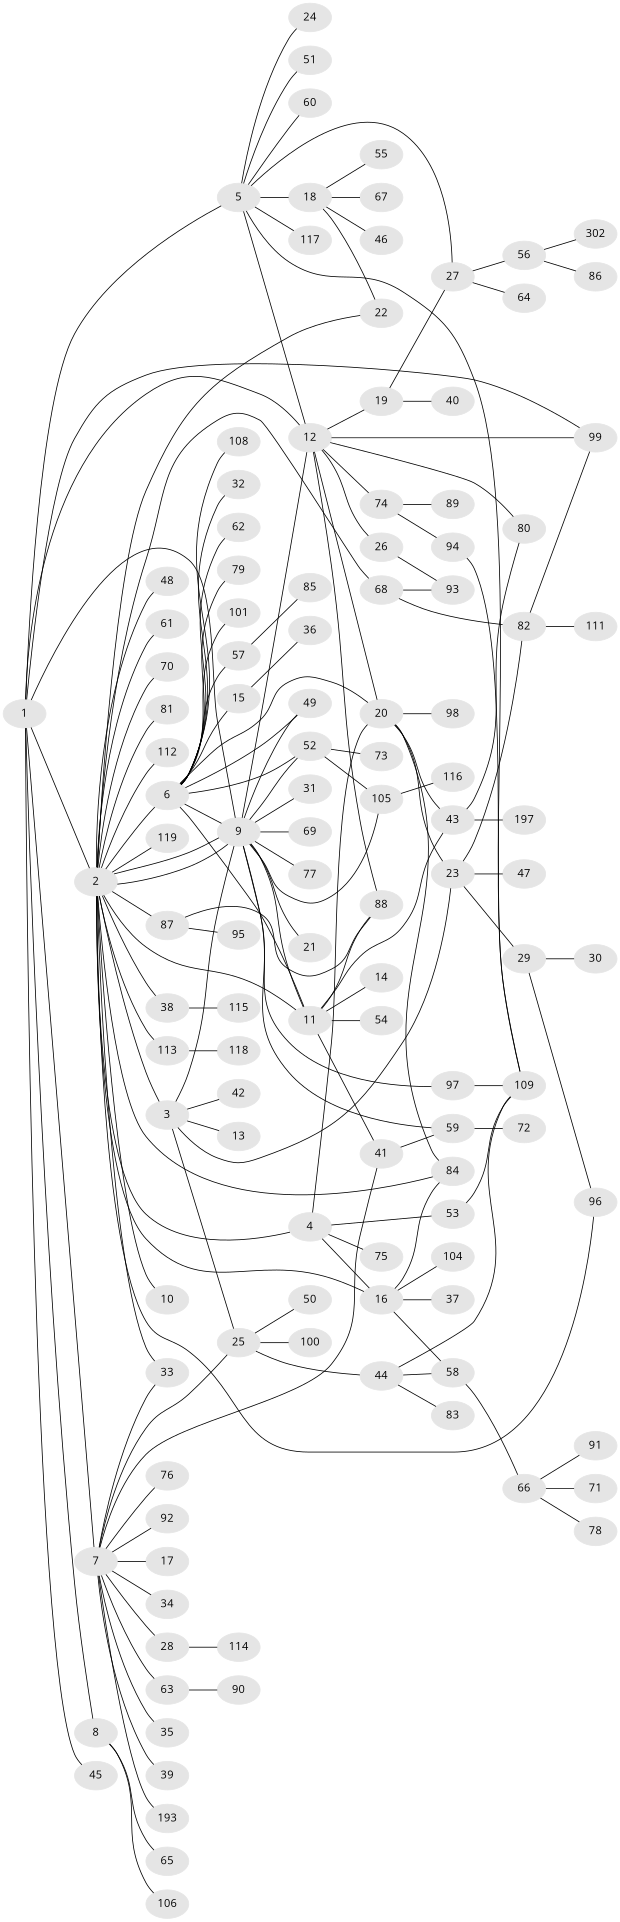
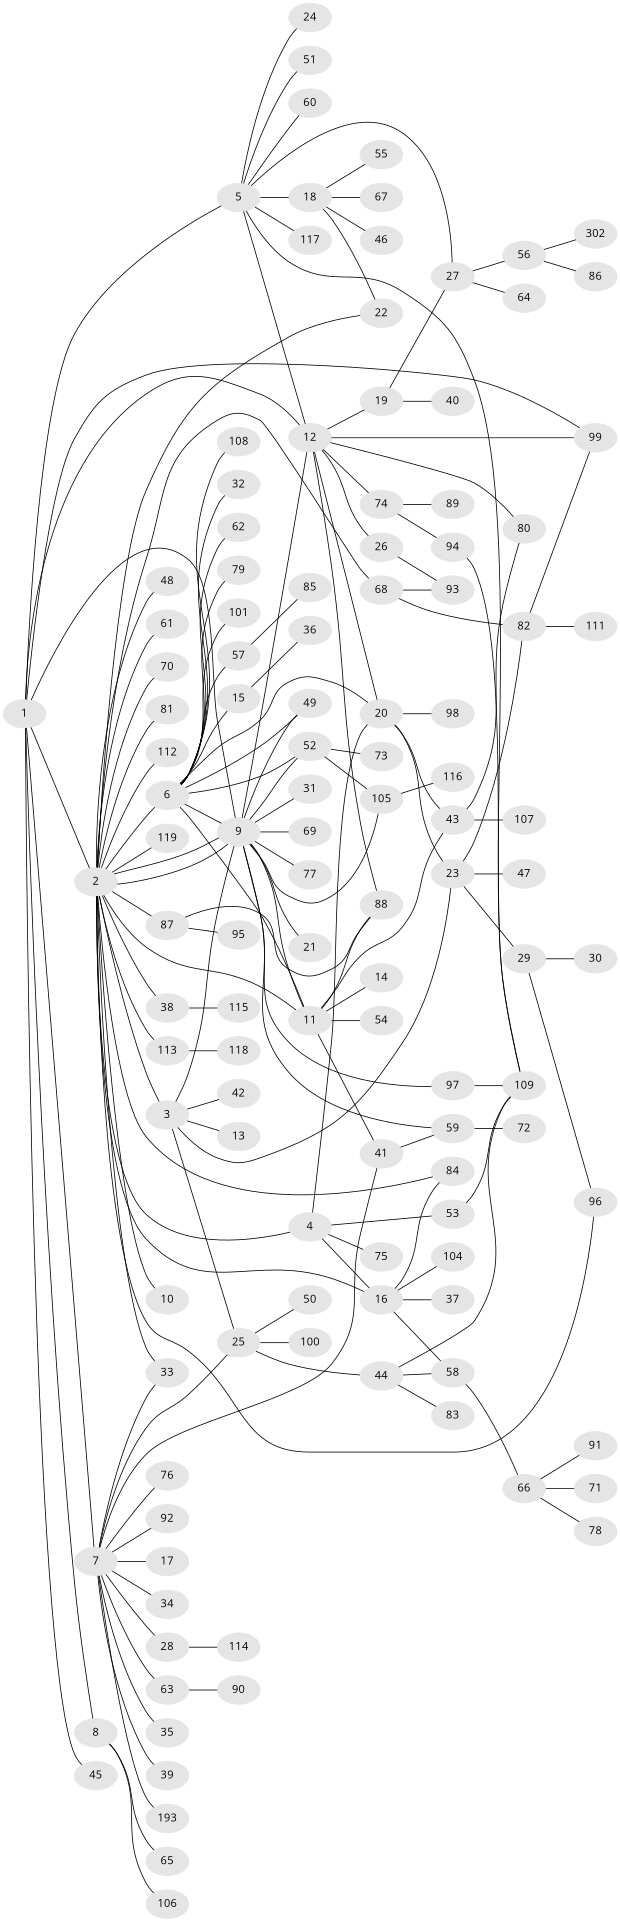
node "197": label "197" -> "107"
edge "20" -- "84": removed
